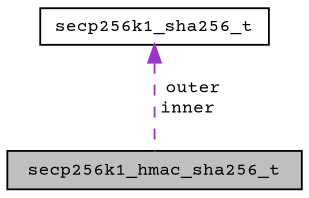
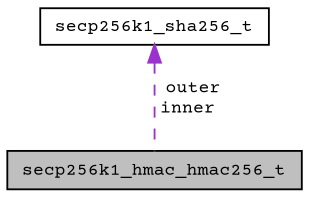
node "secp256k1_hmac_sha256_t": label "secp256k1_hmac_sha256_t" -> "secp256k1_hmac_hmac256_t"
